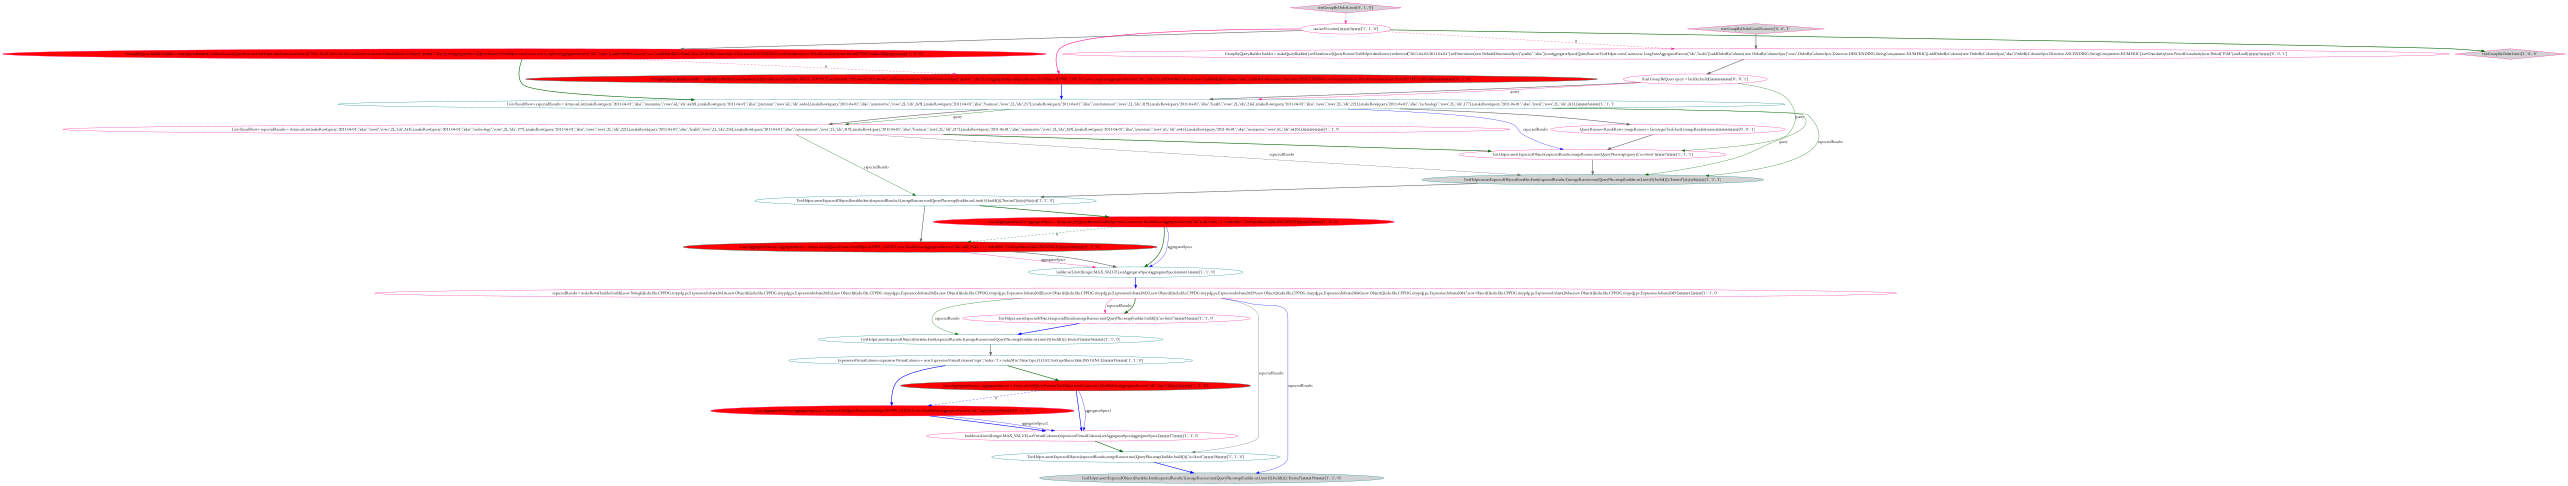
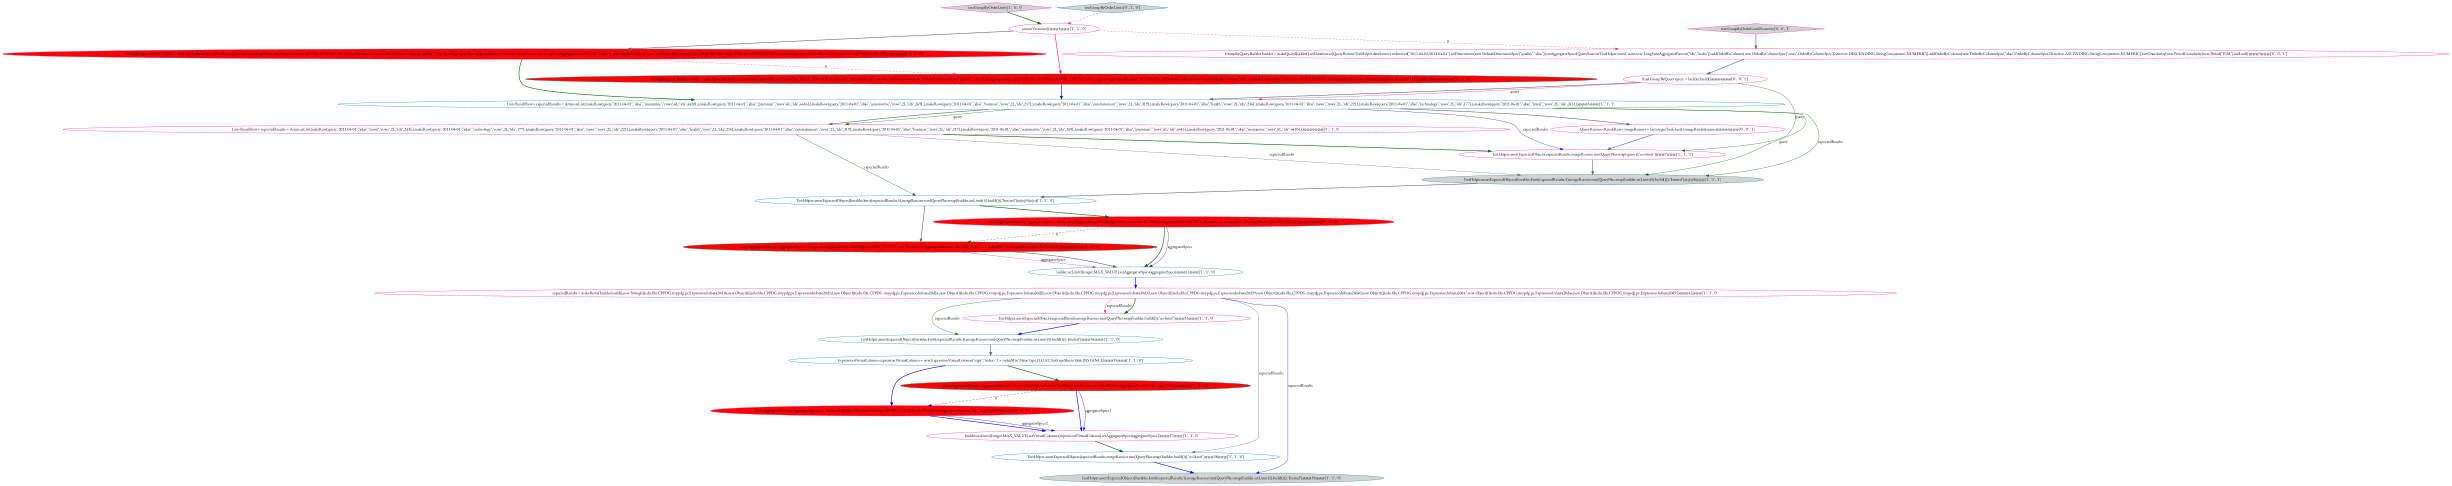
node "testGroupByOrderLimit['0', '1', '0']": color deeppink -> teal
edge "cannotVectorize()@@@3@@@['1', '1', '0']" -> "testGroupByOrderLimit['1', '0', '0']": reversed
